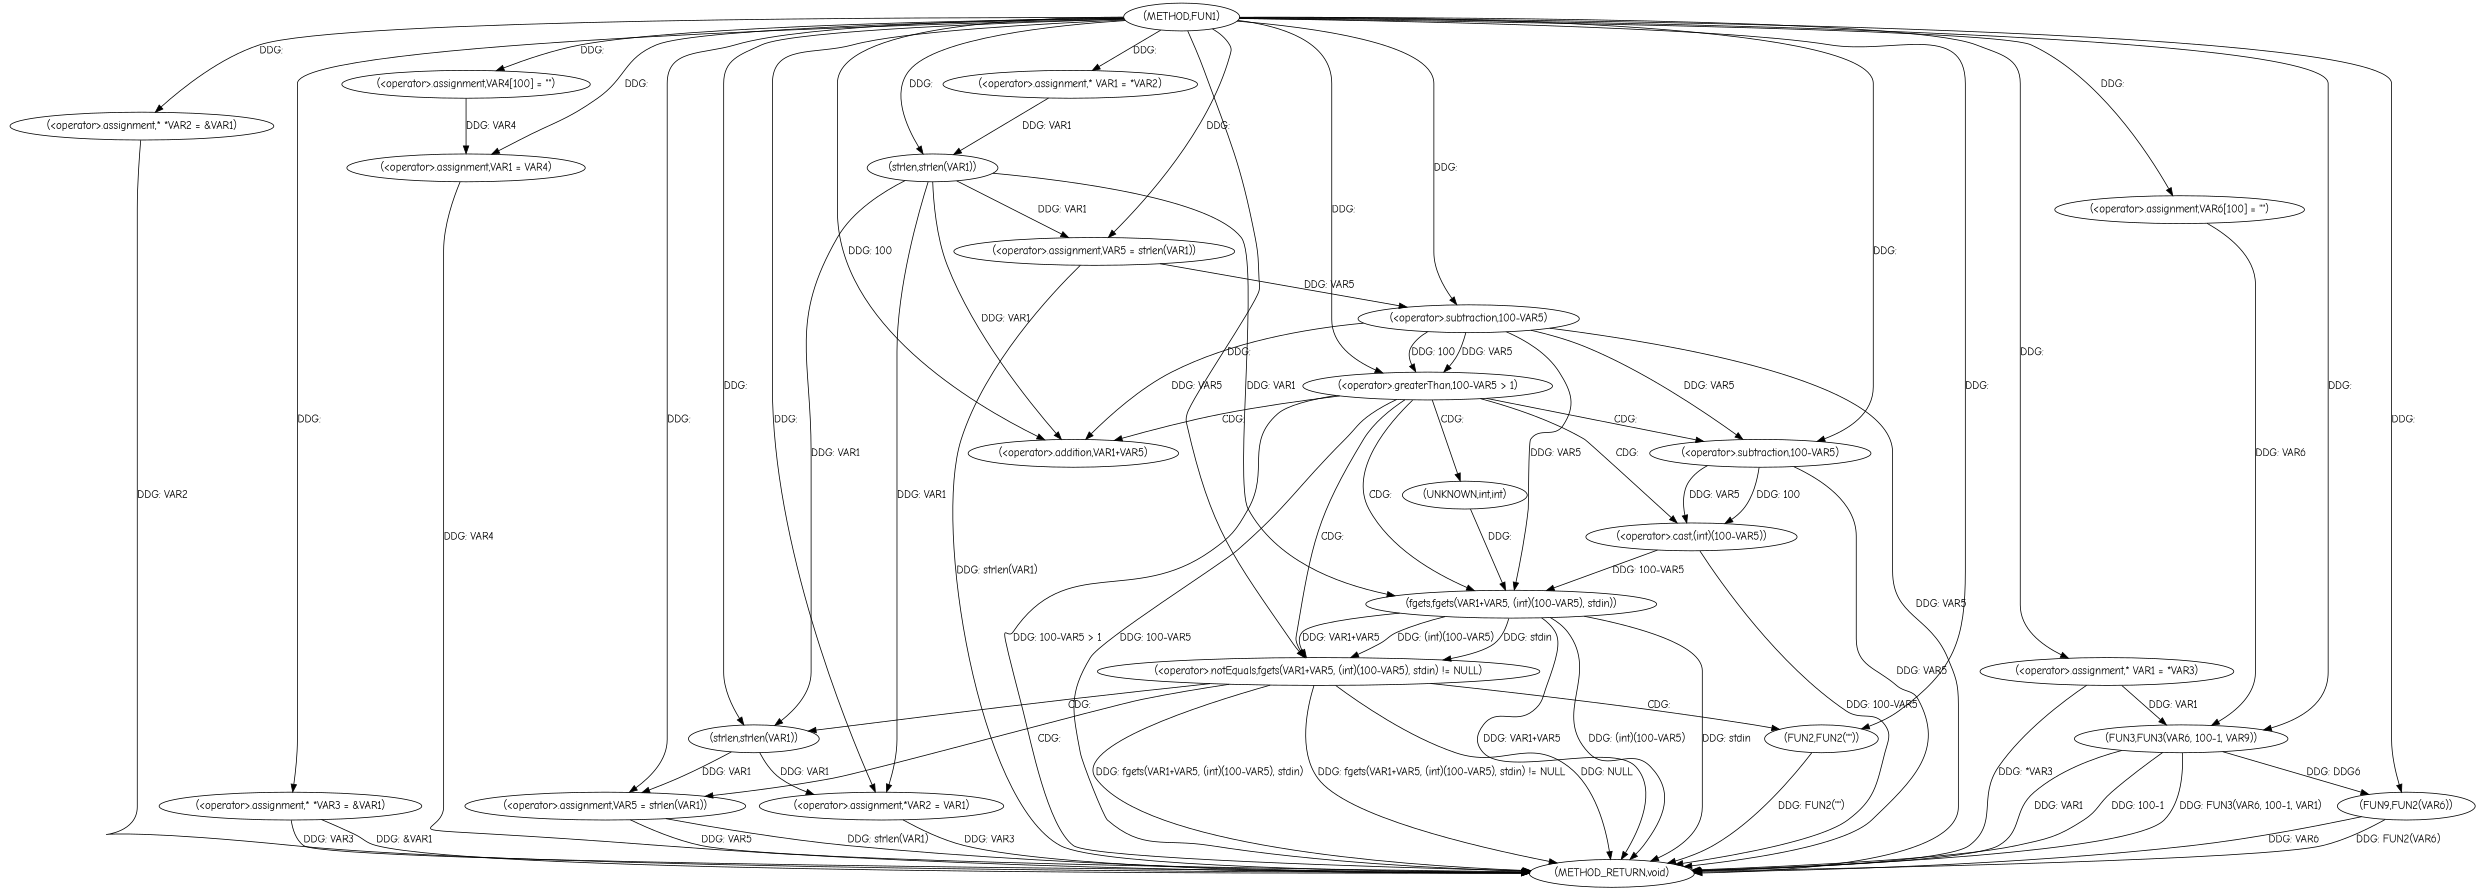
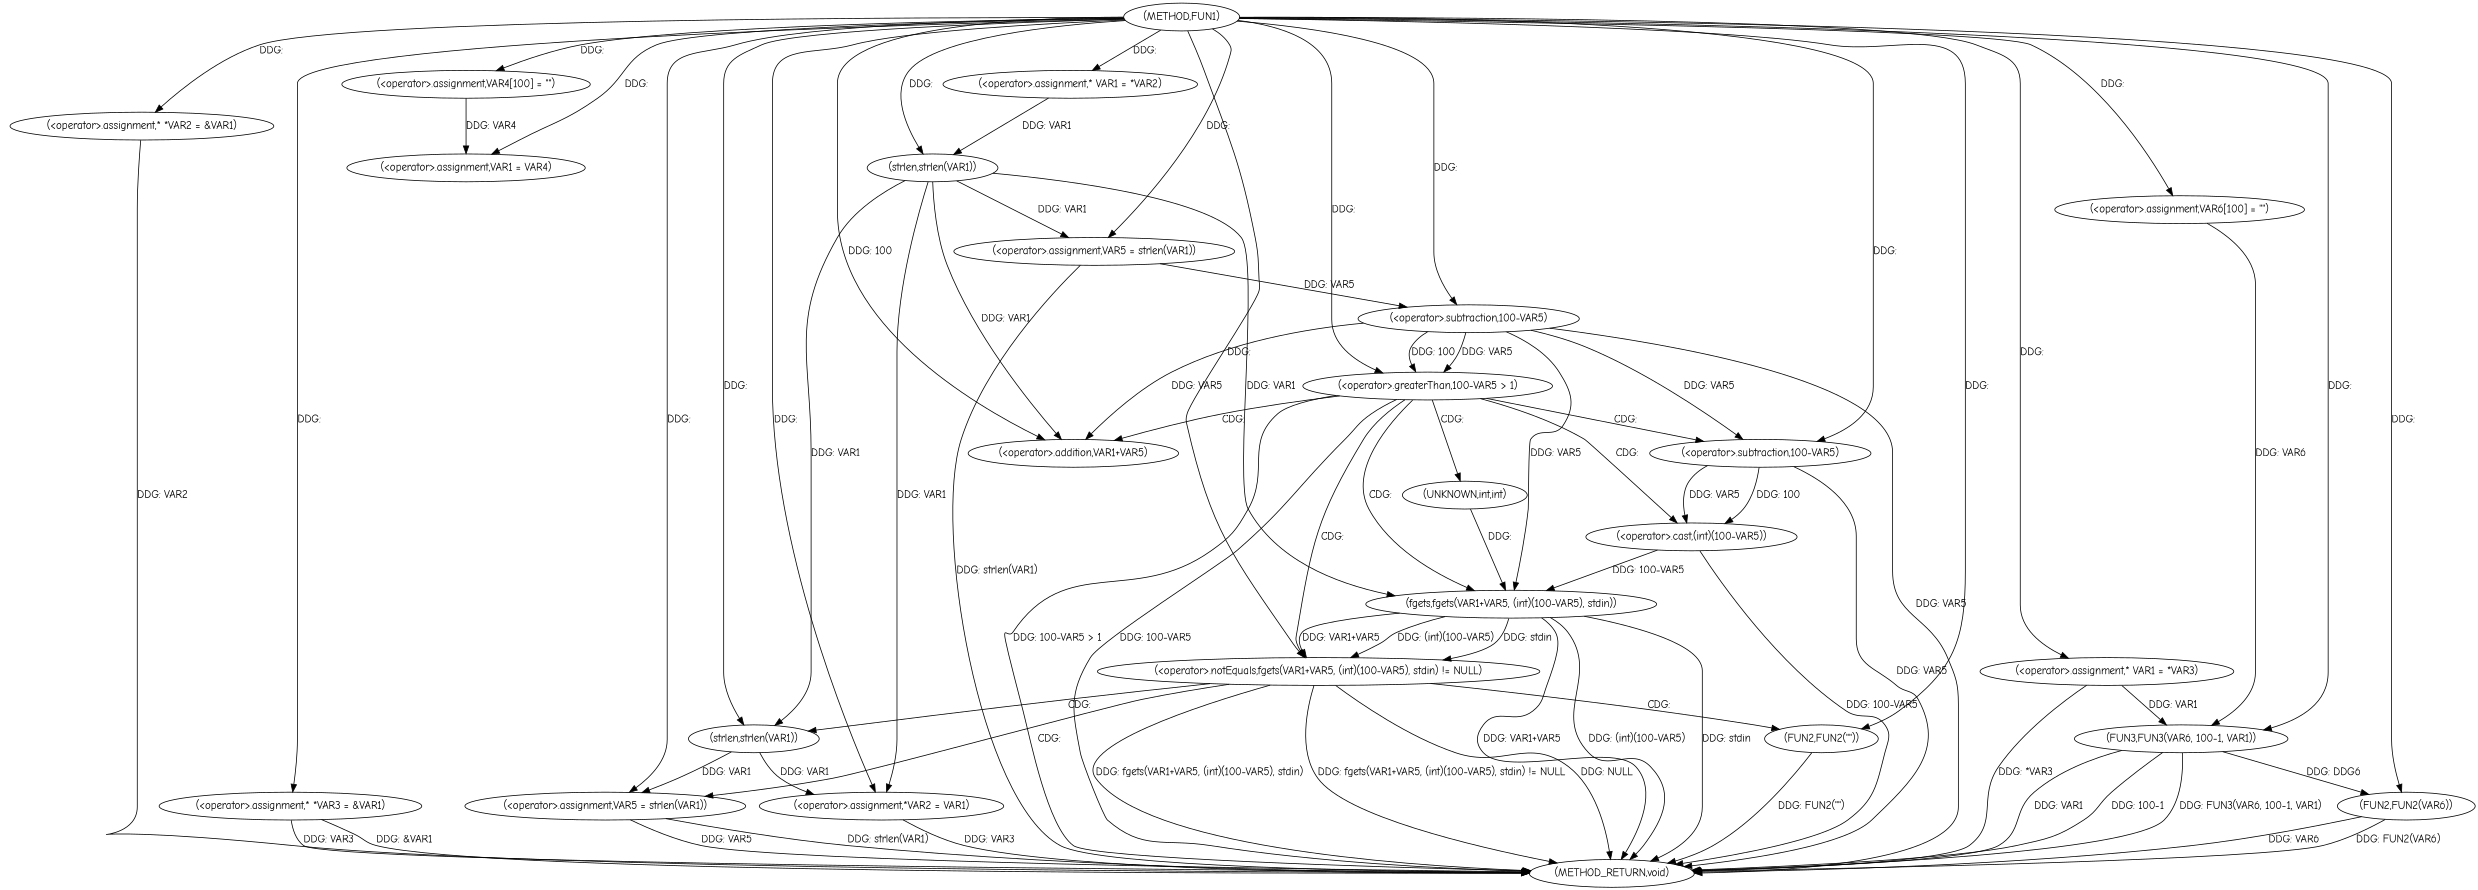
node "(FUN3,FUN3(VAR6, 100-1, VAR9))": label "(FUN3,FUN3(VAR6, 100-1, VAR9))" -> "(FUN3,FUN3(VAR6, 100-1, VAR1))"
node "(FUN9,FUN2(VAR6))": label "(FUN9,FUN2(VAR6))" -> "(FUN2,FUN2(VAR6))"
edge "(<operator>.assignment,VAR1 = VAR4)" -> "(METHOD_RETURN,void)": removed, label "DDG: VAR4"
